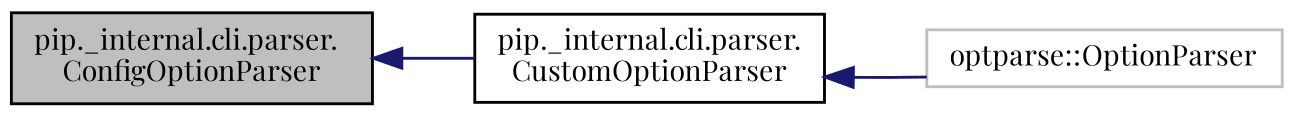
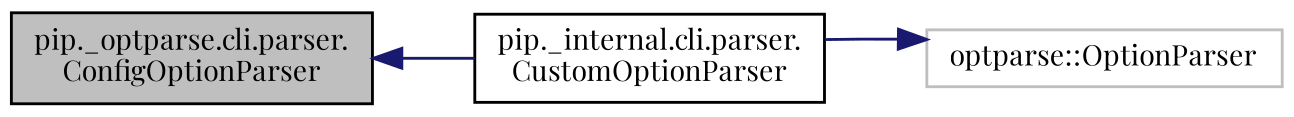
node "pip._internal.cli.parser. ConfigOptionParser": label "pip._internal.cli.parser. ConfigOptionParser" -> "pip._optparse.cli.parser. ConfigOptionParser"
edge "optparse::OptionParser" -> "pip._internal.cli.parser. CustomOptionParser": reversed
